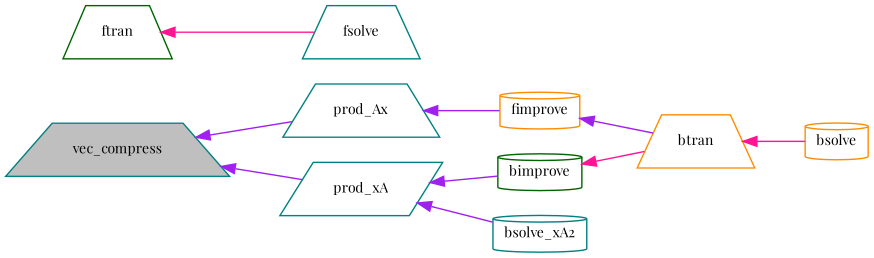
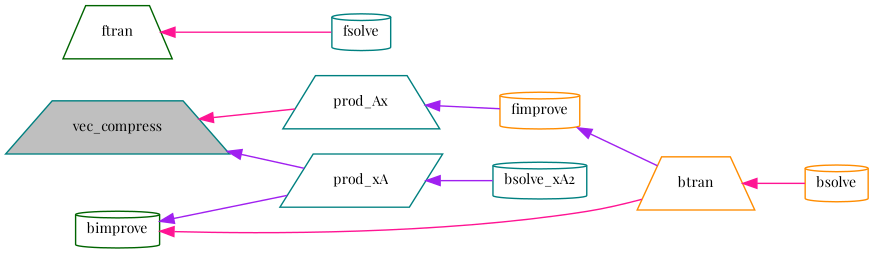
node "fsolve": shape trapezium -> cylinder
edge "prod_Ax" -> "vec_compress": color purple -> deeppink
edge "bimprove" -> "prod_xA": reversed
